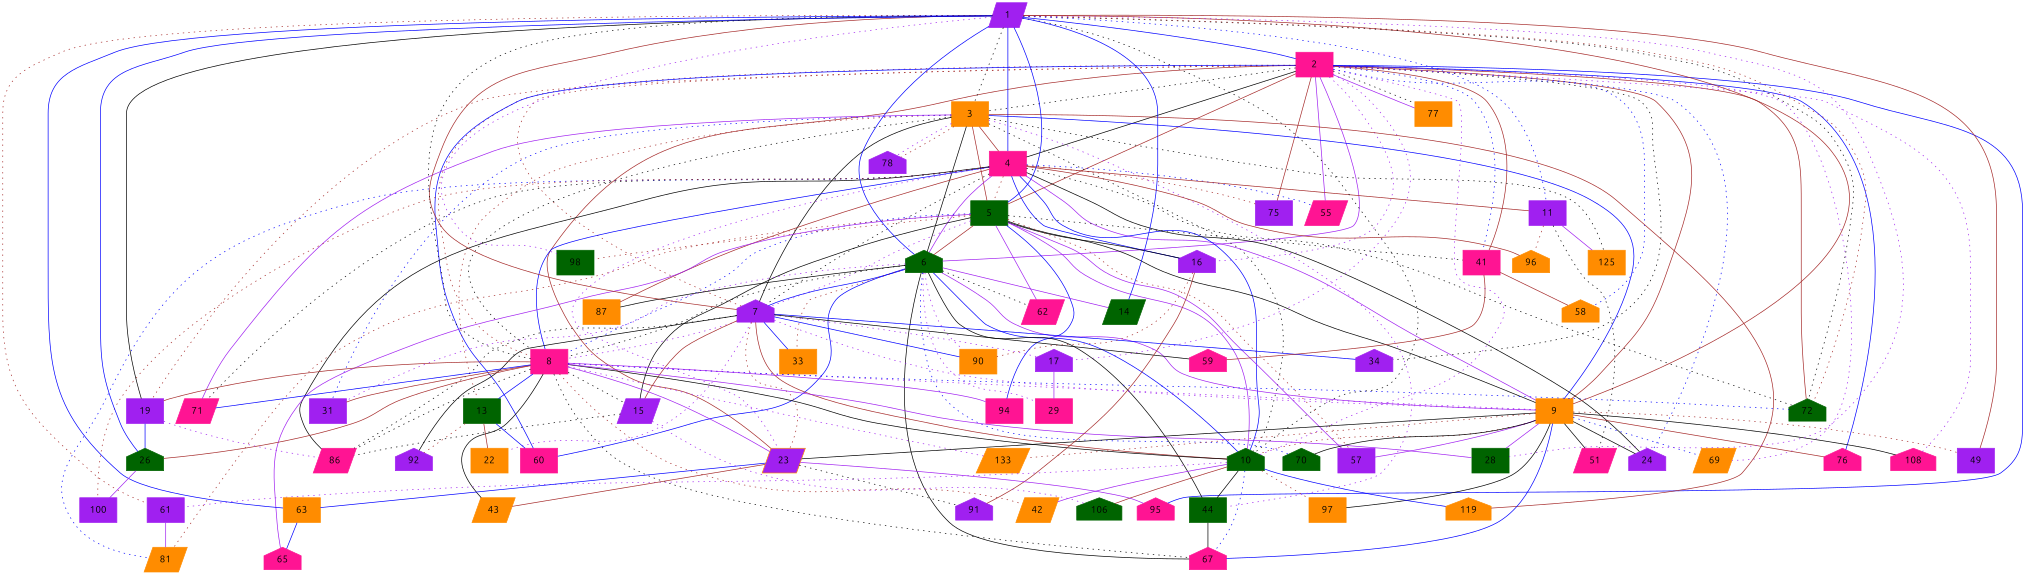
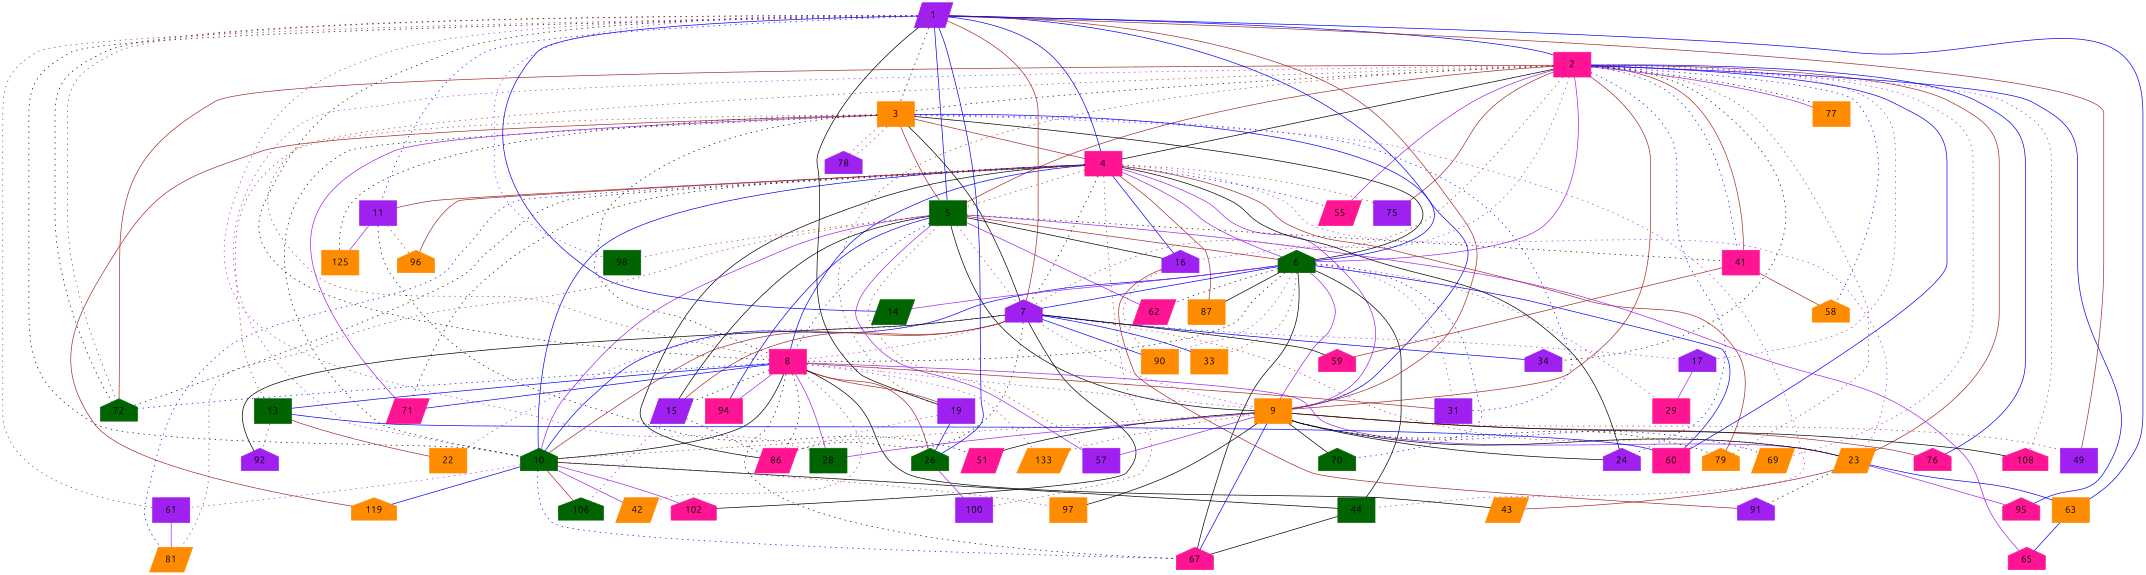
node "23": fillcolor purple -> darkorange
node "79": added
node "102": added
